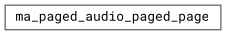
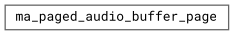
node "ma_paged_audio_paged_page": label "ma_paged_audio_paged_page" -> "ma_paged_audio_buffer_page"
